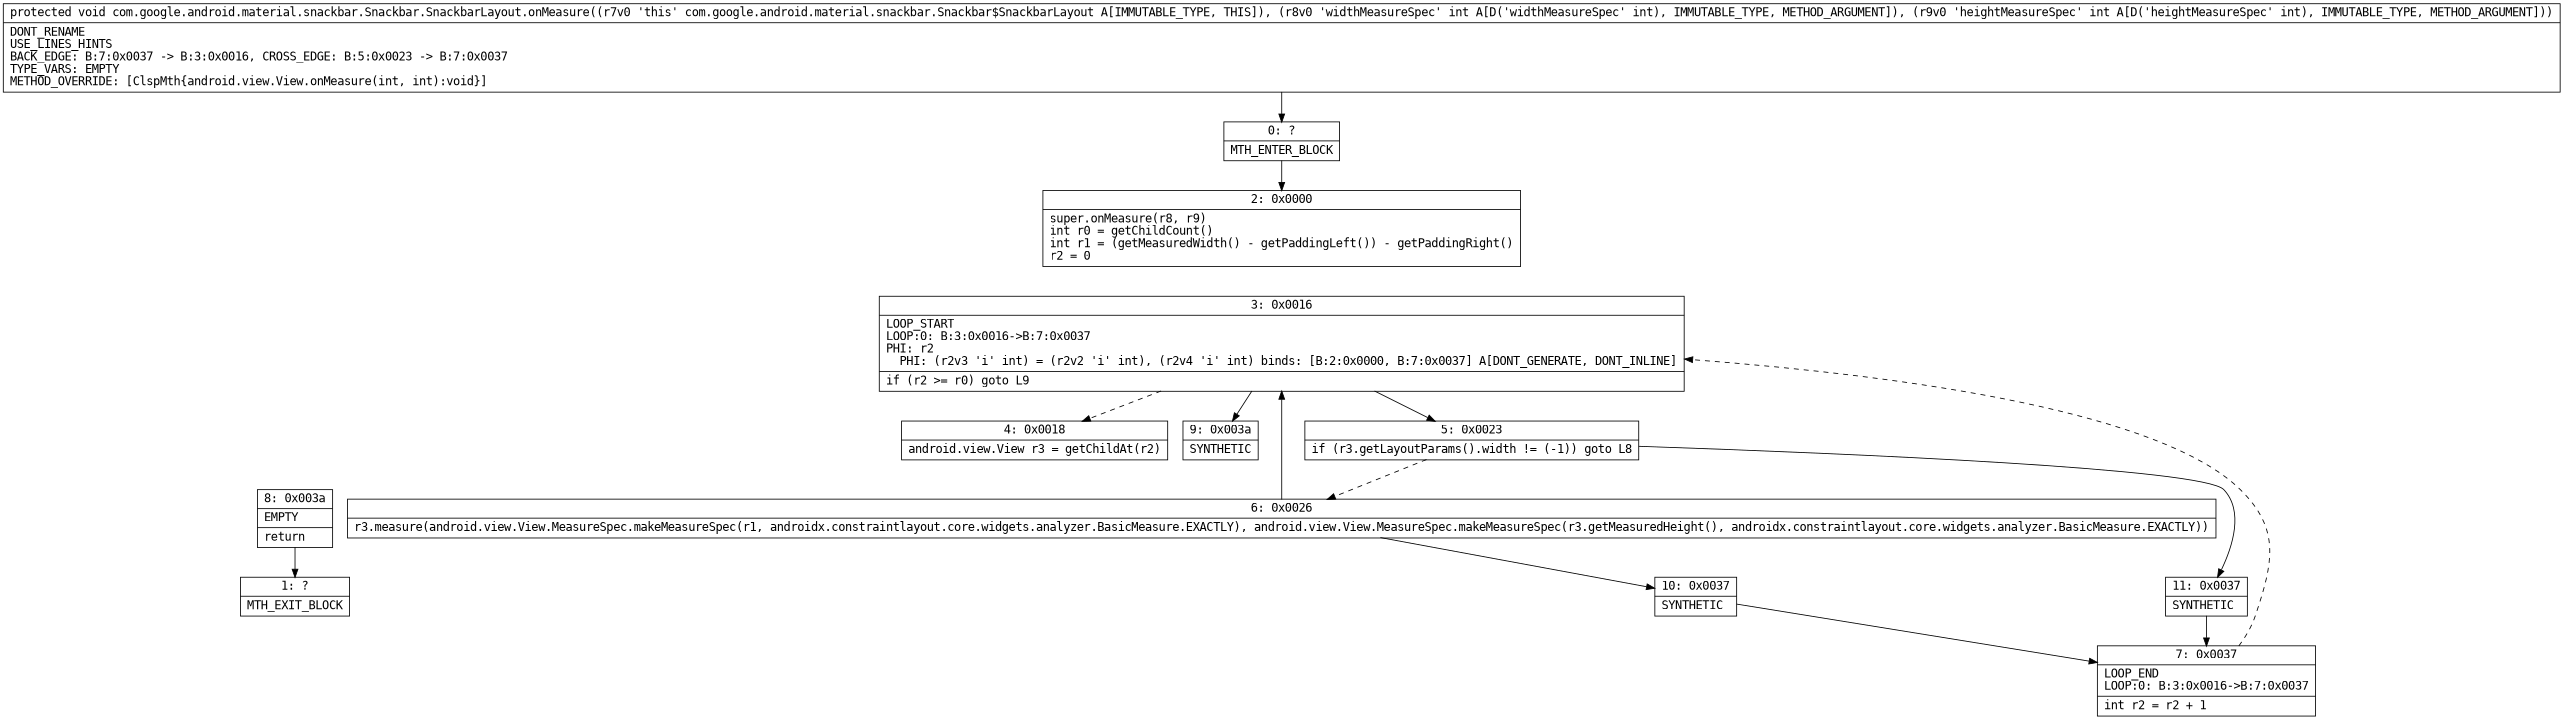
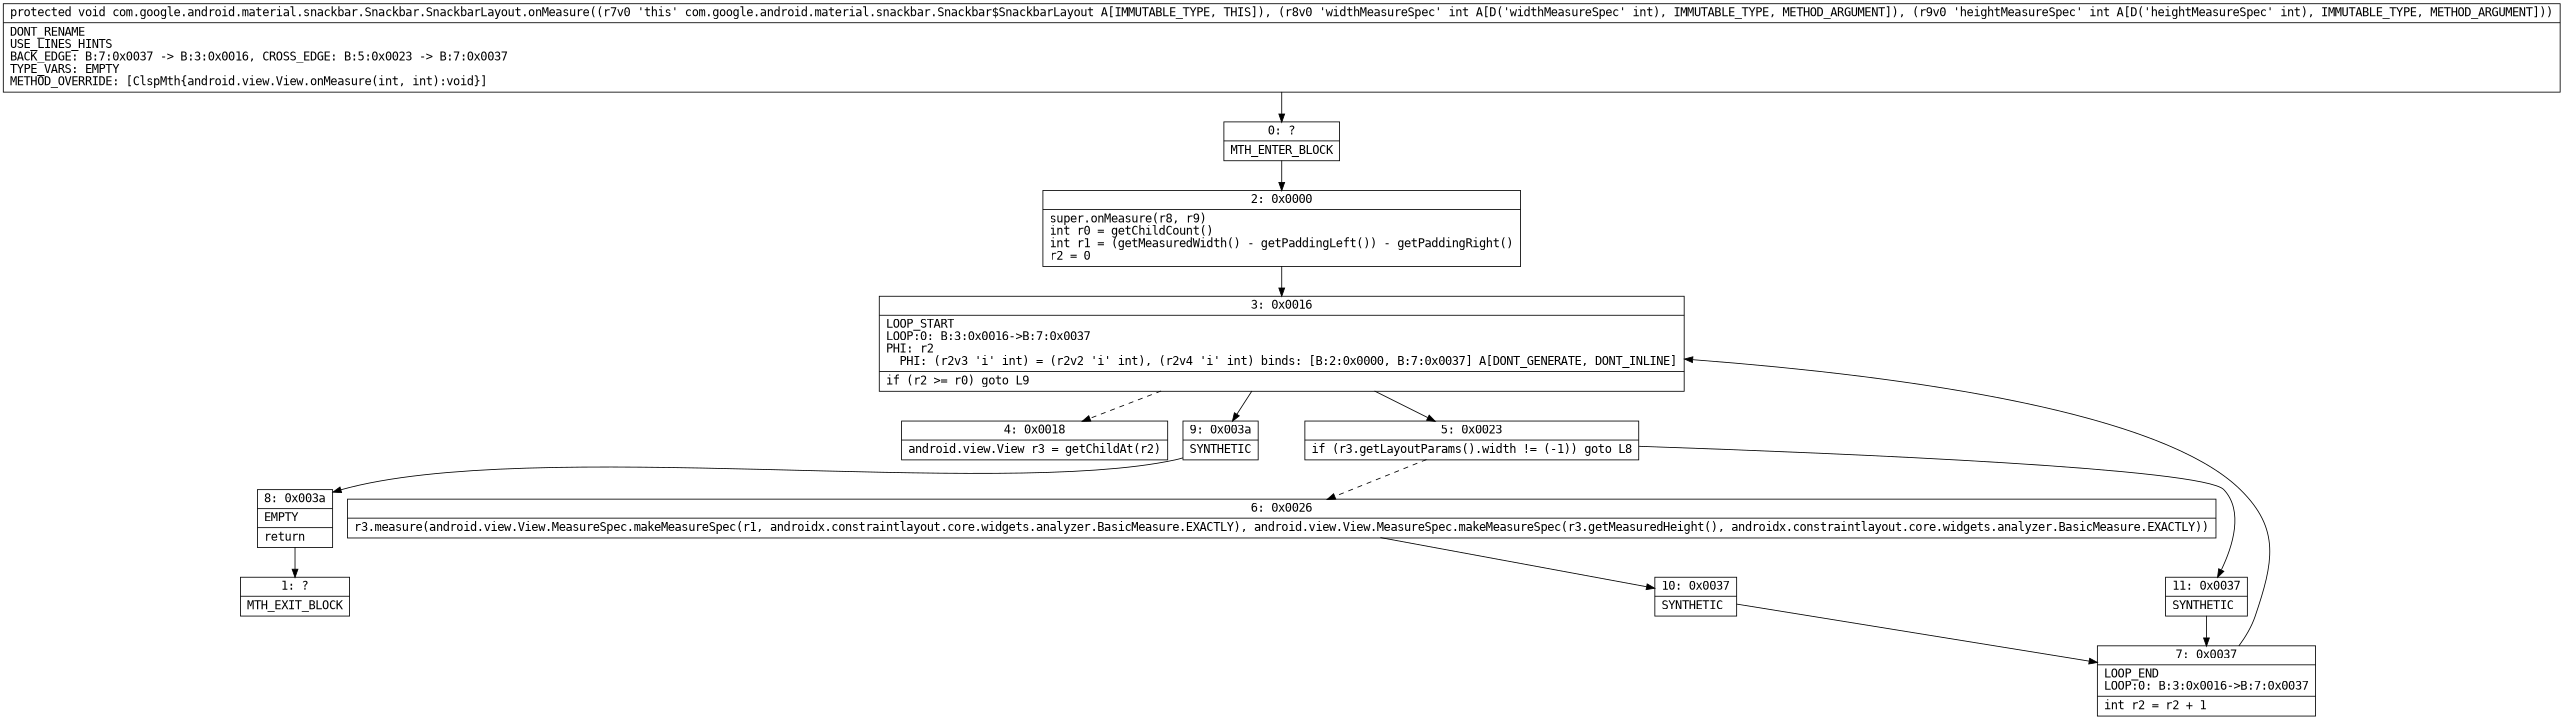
edge "7: 0x0037" -> "3: 0x0016": style dashed -> solid
edge "6: 0x0026" -> "3: 0x0016": now "2: 0x0000" -> "3: 0x0016"
edge "9: 0x003a" -> "8: 0x003a": added
